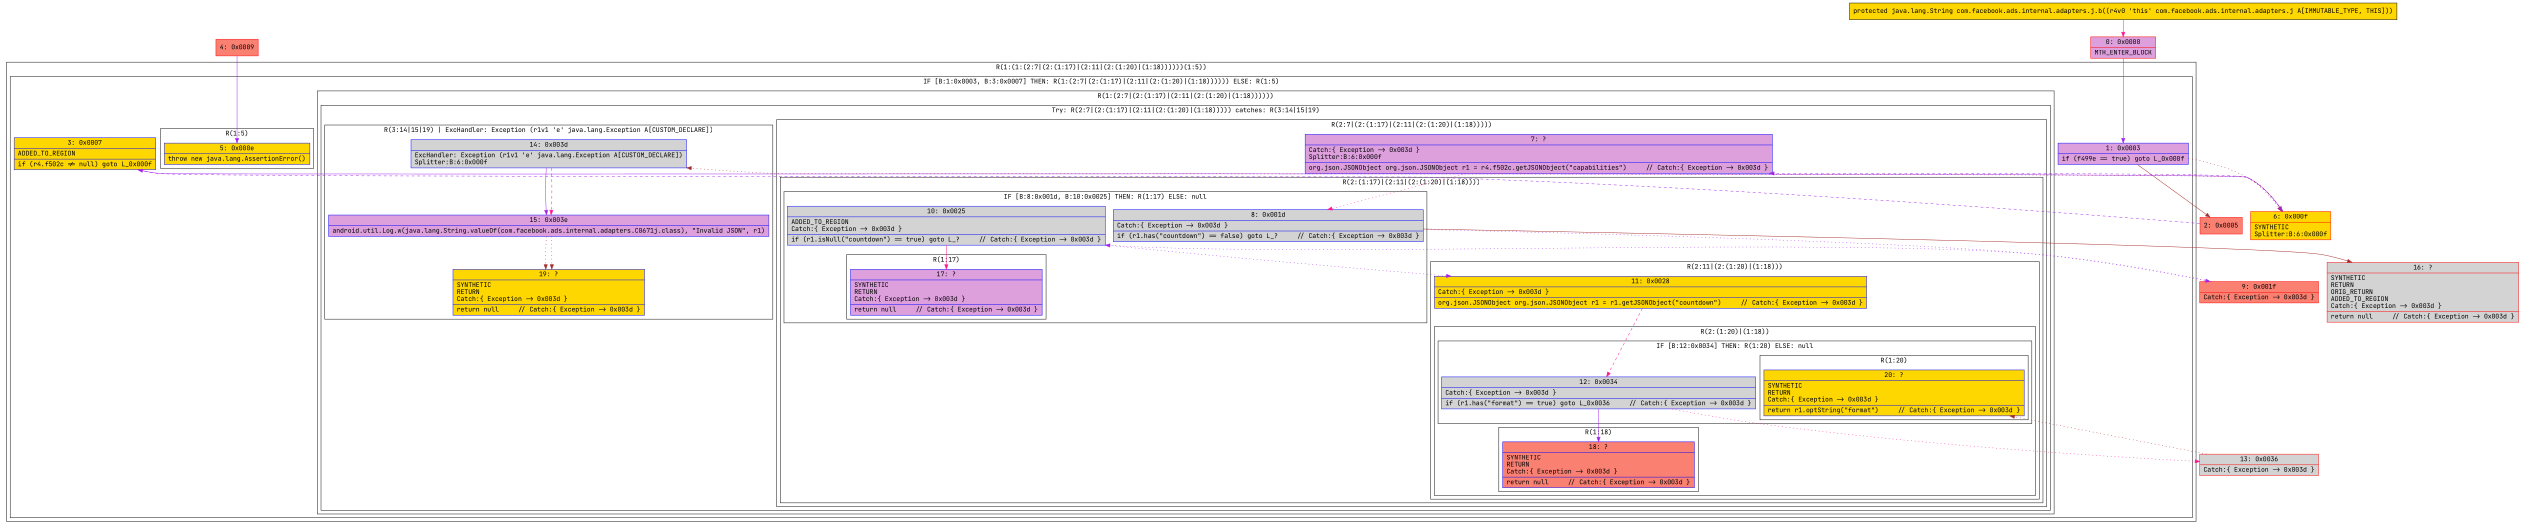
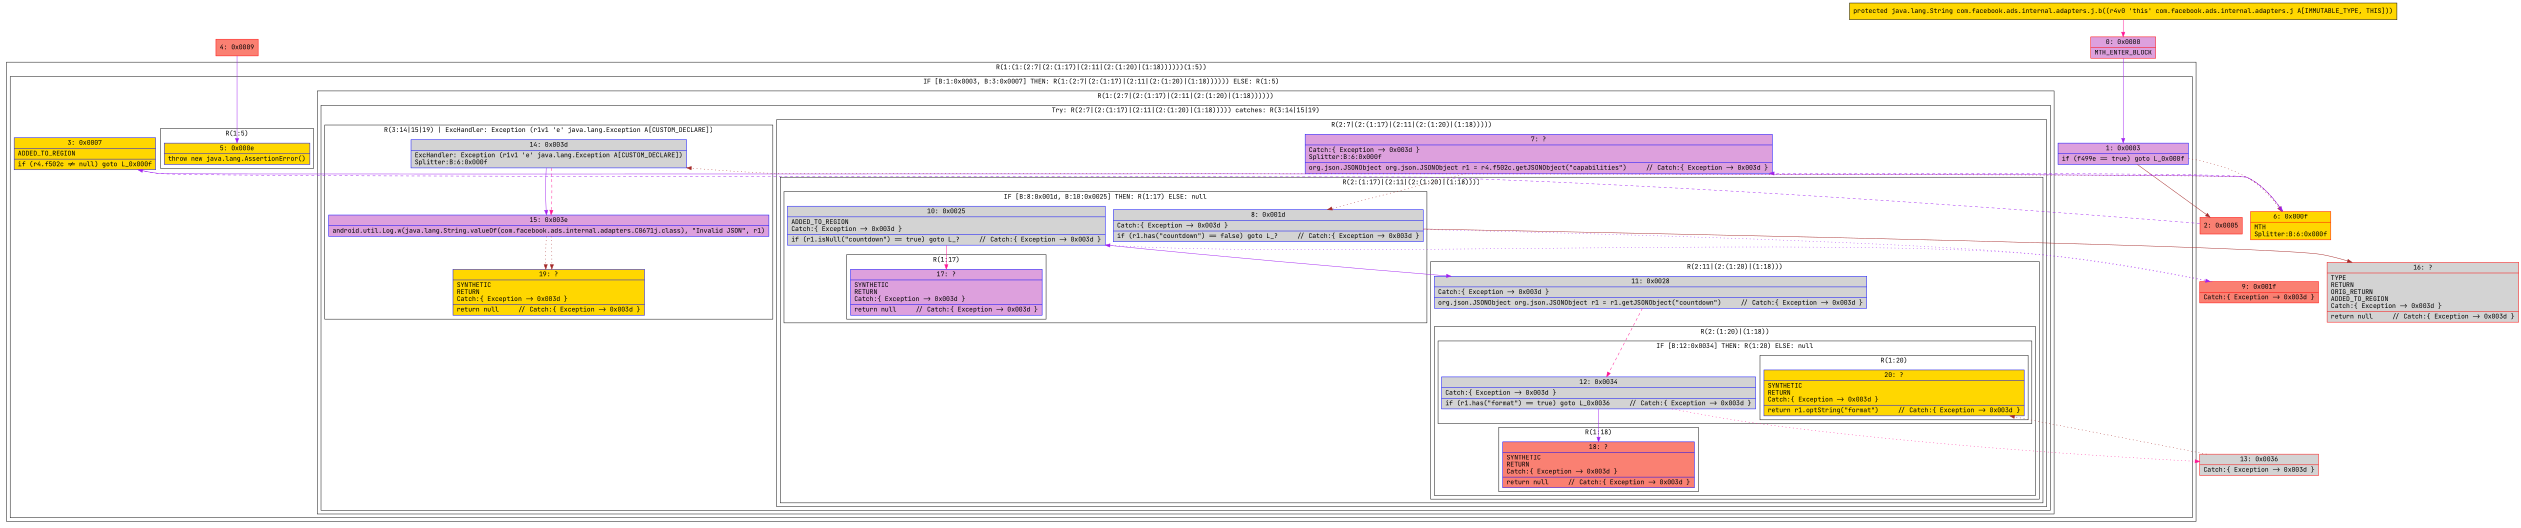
edge "7: ?" -> "8: 0x001d": color deeppink -> brown
node "6: 0x000f": text "SYNTHETIC" -> "MTH"
edge "10: 0x0025" -> "11: 0x0028": style dotted -> solid
node "16: ?": text "SYNTHETIC" -> "TYPE"
node "11: 0x0028": fillcolor gold -> lightgrey
